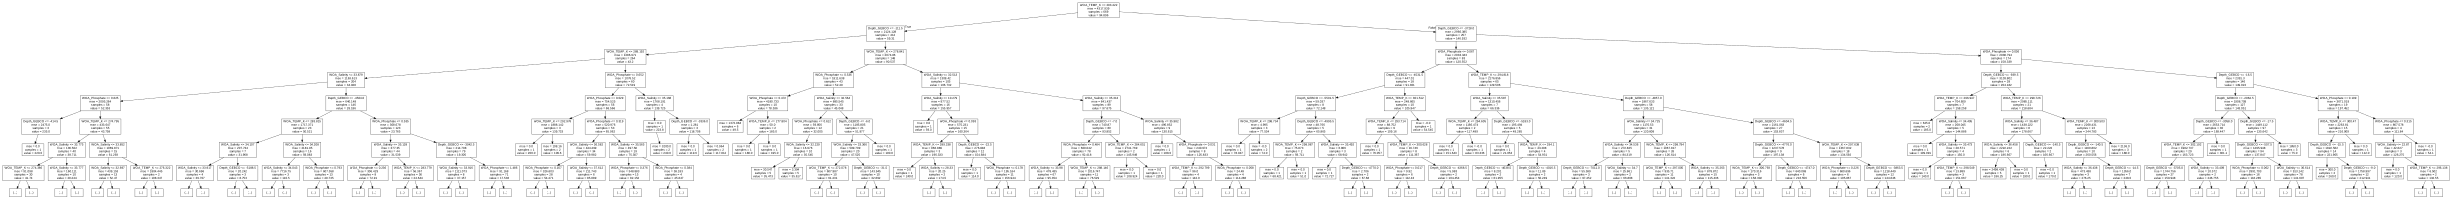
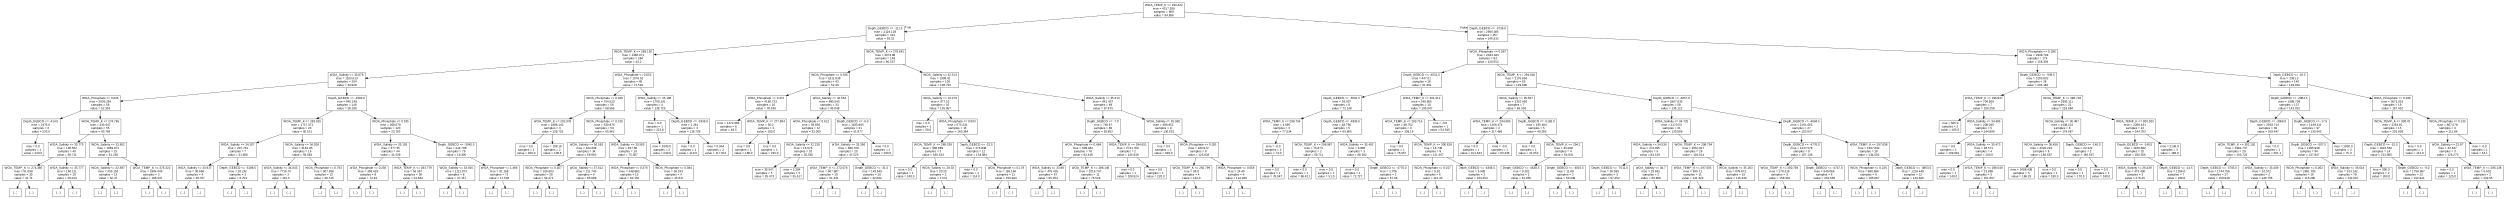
edge "WOA_TEMP_K <= 298.734 mse = 4.995 samples = 3 value = 77.534" -> "mse = 0.0 samples = 1 value = 78.947": now "mse = -0.0 samples = 2 value = 74.0" -> "mse = 0.0 samples = 1 value = 78.947"
node "mse = 0.0 samples = 1 value = 160.0": added
